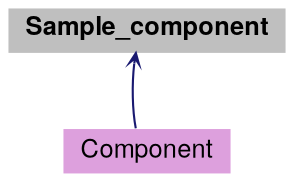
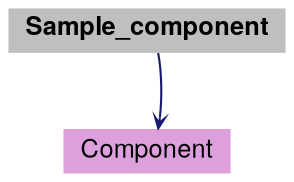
edge "Component" -> "Sample_component": reversed
